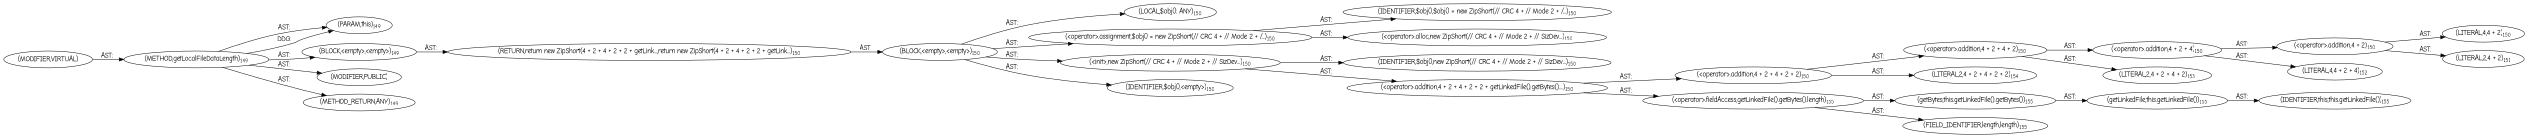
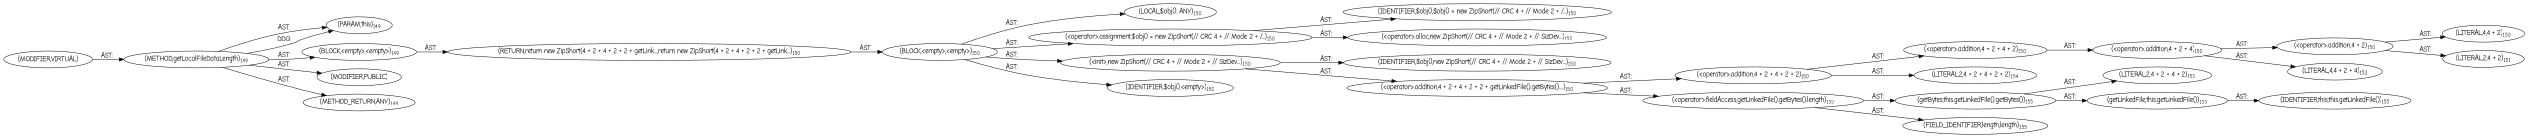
edge "(<operator>.addition,4 + 2 + 4 + 2)" -> "(LITERAL,2,4 + 2 + 4 + 2)": now "(getBytes,this.getLinkedFile().getBytes())" -> "(LITERAL,2,4 + 2 + 4 + 2)"
